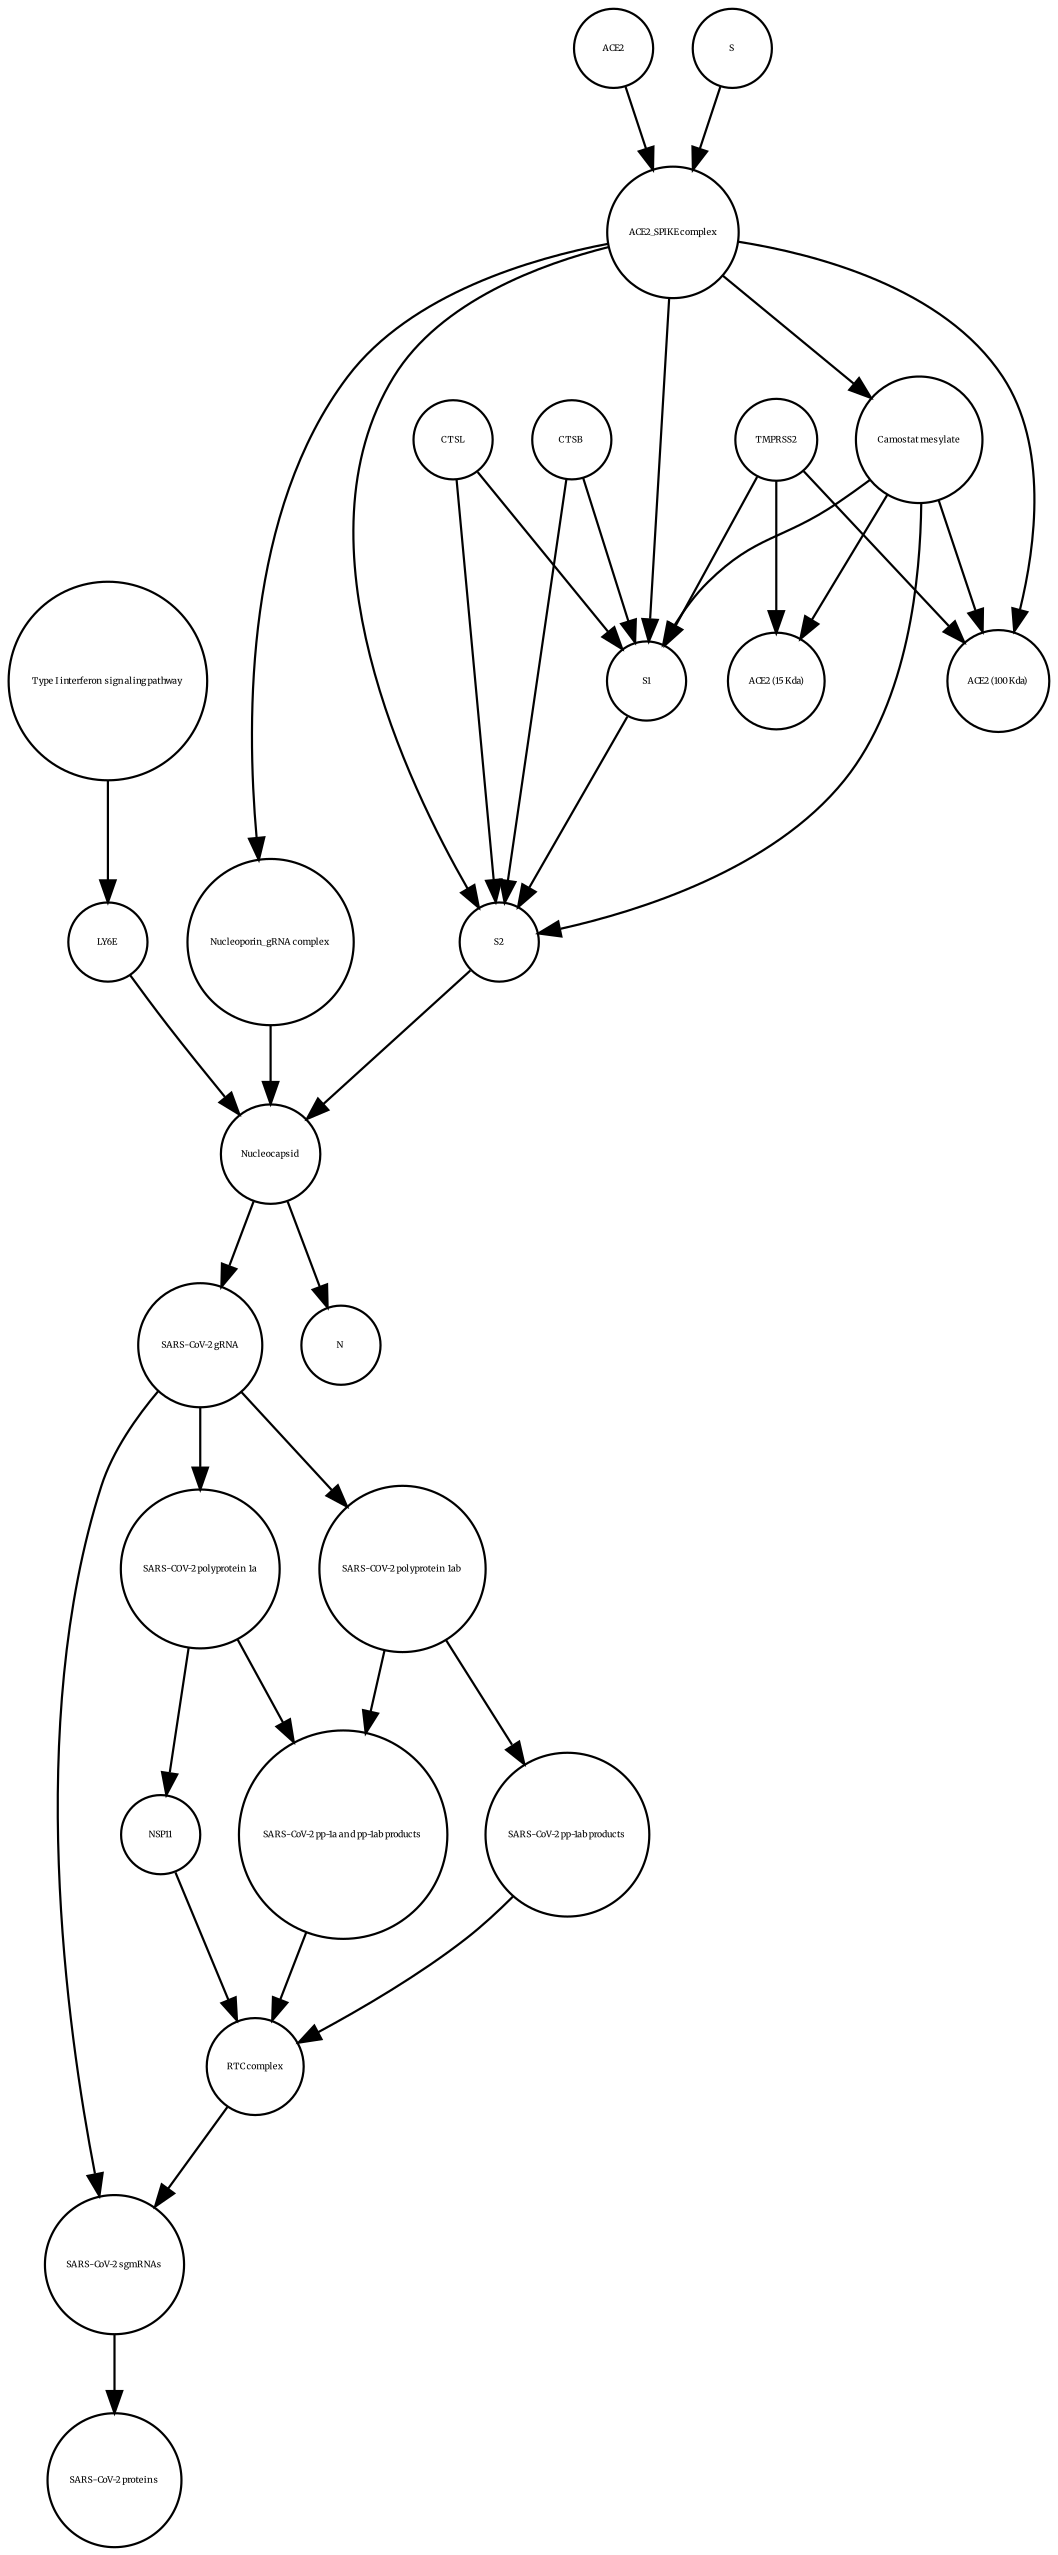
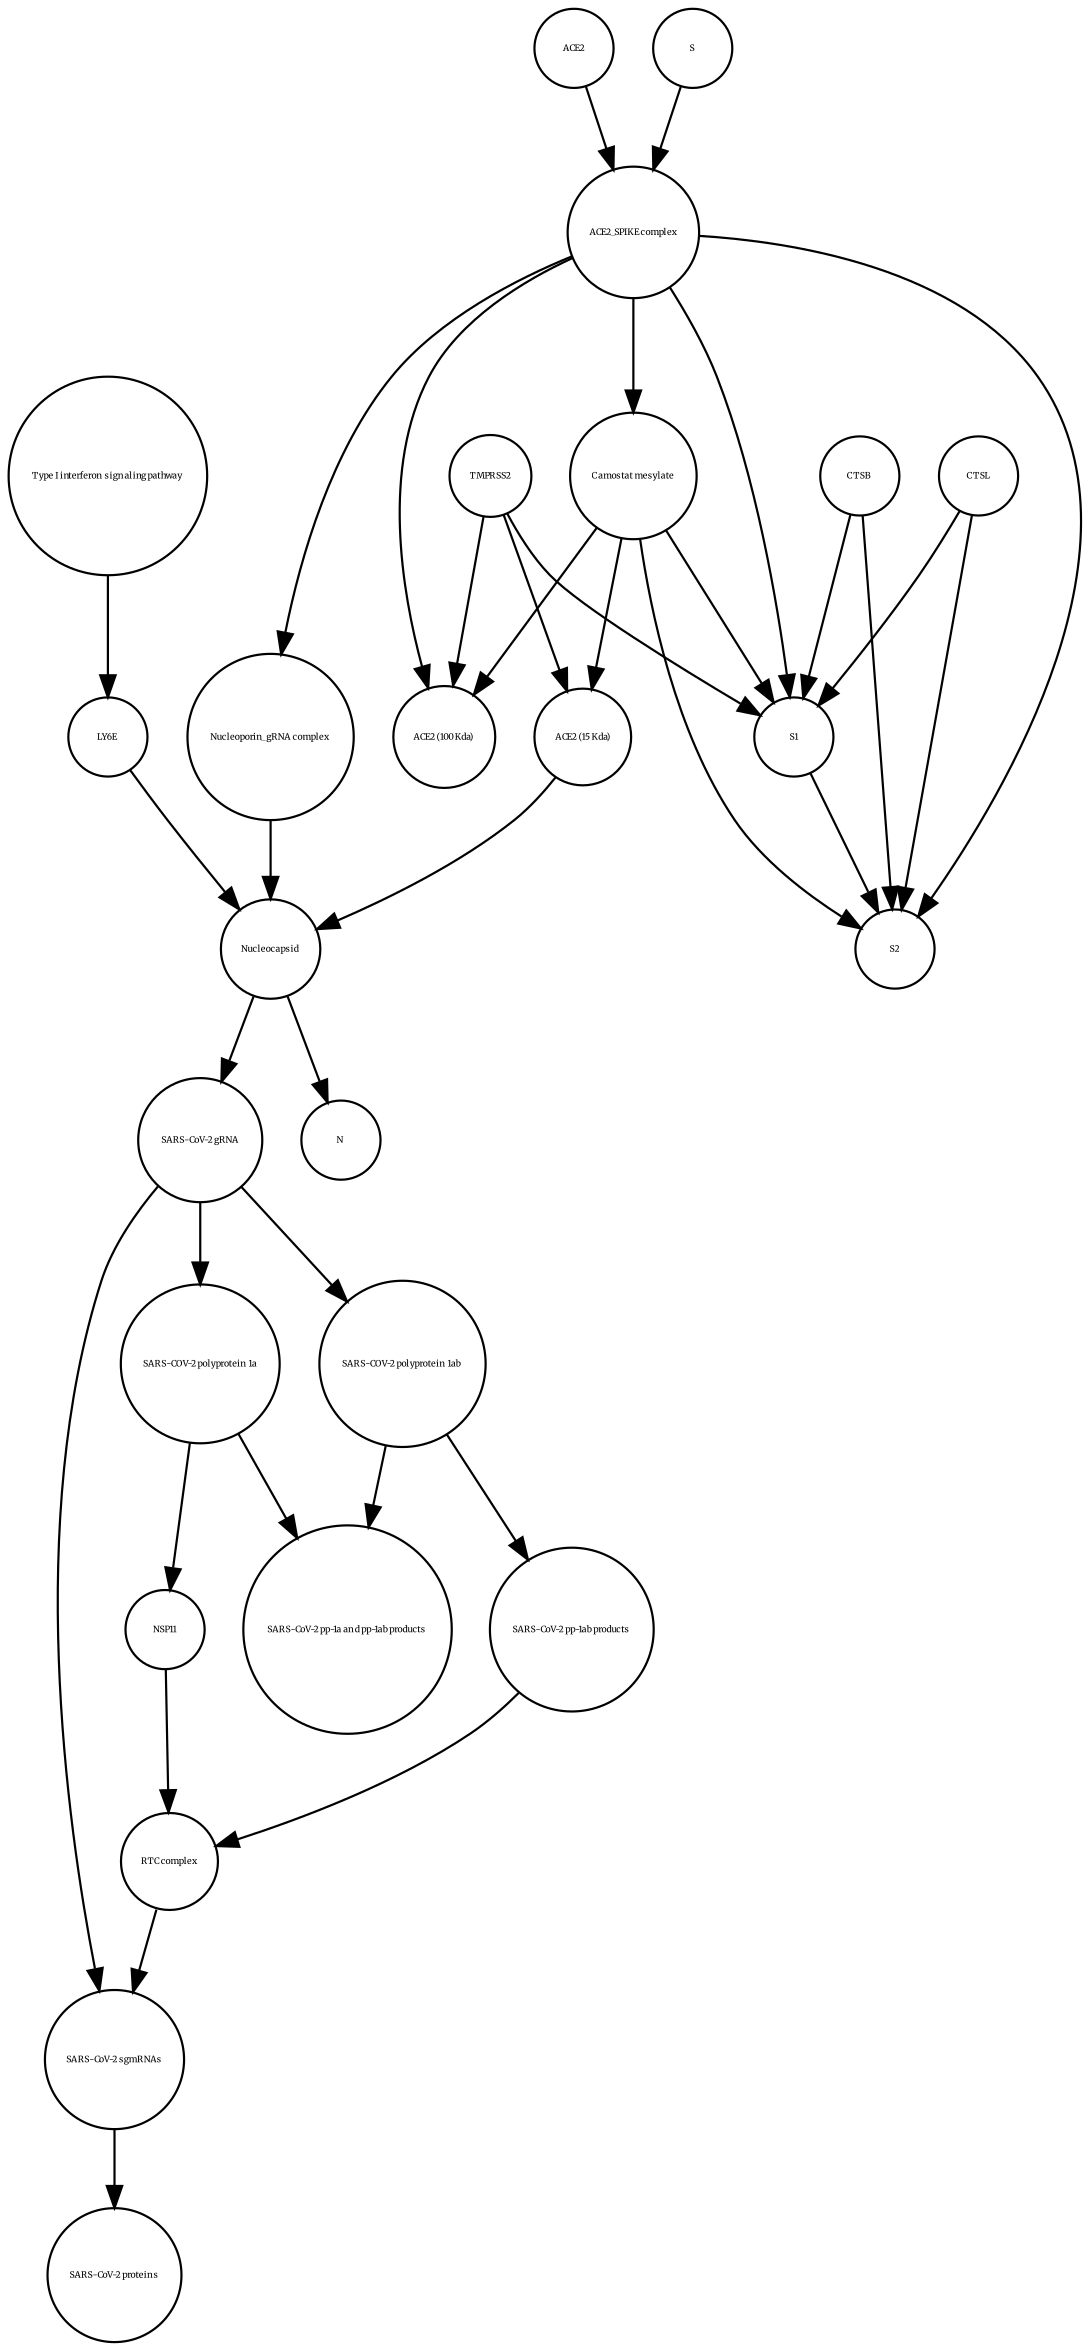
edge "S2" -> "Nucleocapsid": now "ACE2 (15 Kda)" -> "Nucleocapsid"
edge "SARS-CoV-2 pp-1a and pp-1ab products" -> "RTC complex": removed
